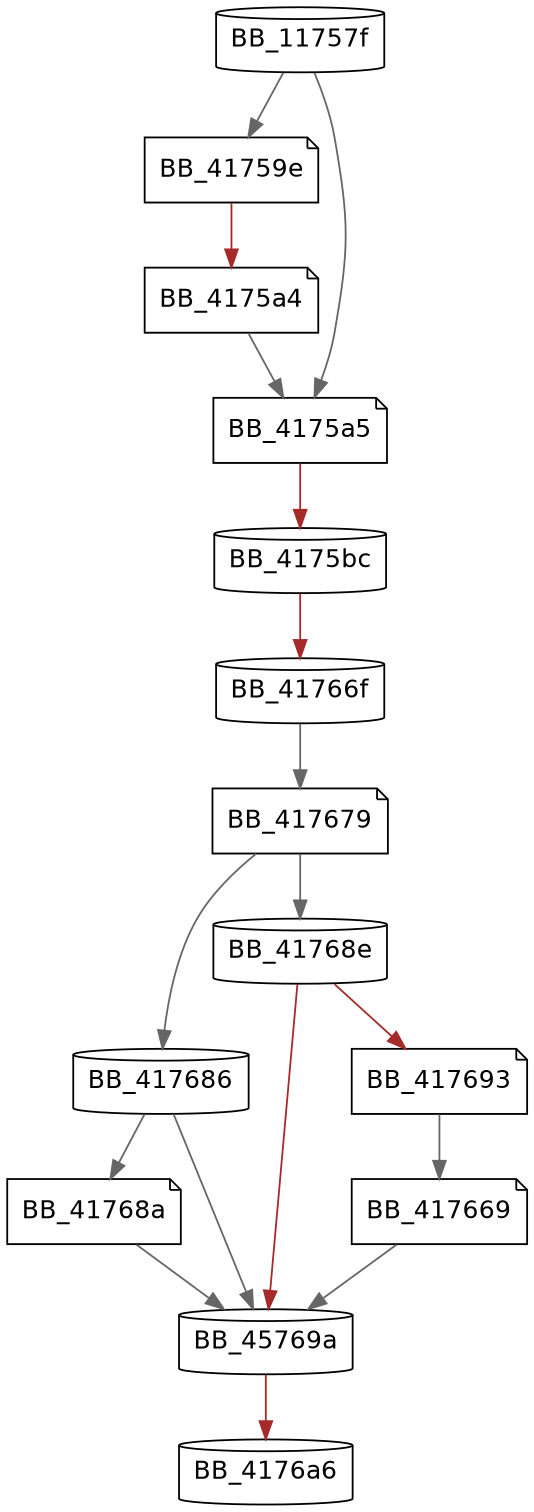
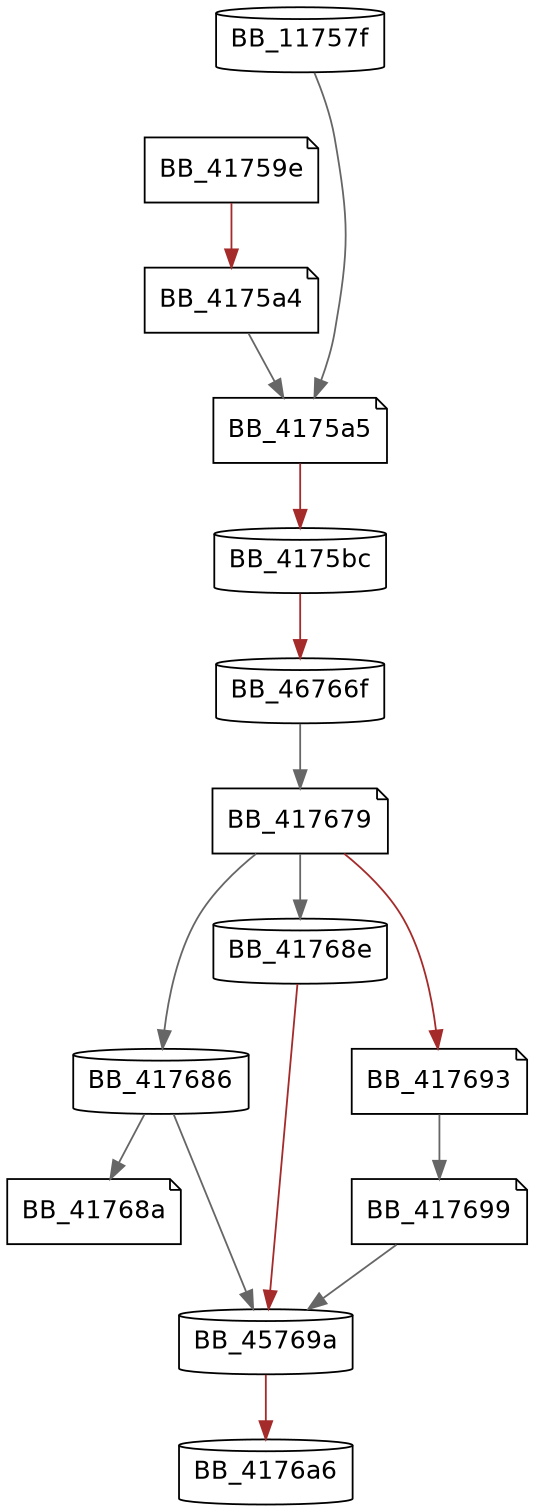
edge "BB_11757f" -> "BB_41759e": removed
node "BB_41766f": label "BB_41766f" -> "BB_46766f"
edge "BB_41768e" -> "BB_417693": now "BB_417679" -> "BB_417693"
node "BB_417669": label "BB_417669" -> "BB_417699"
edge "BB_41768a" -> "BB_45769a": removed
